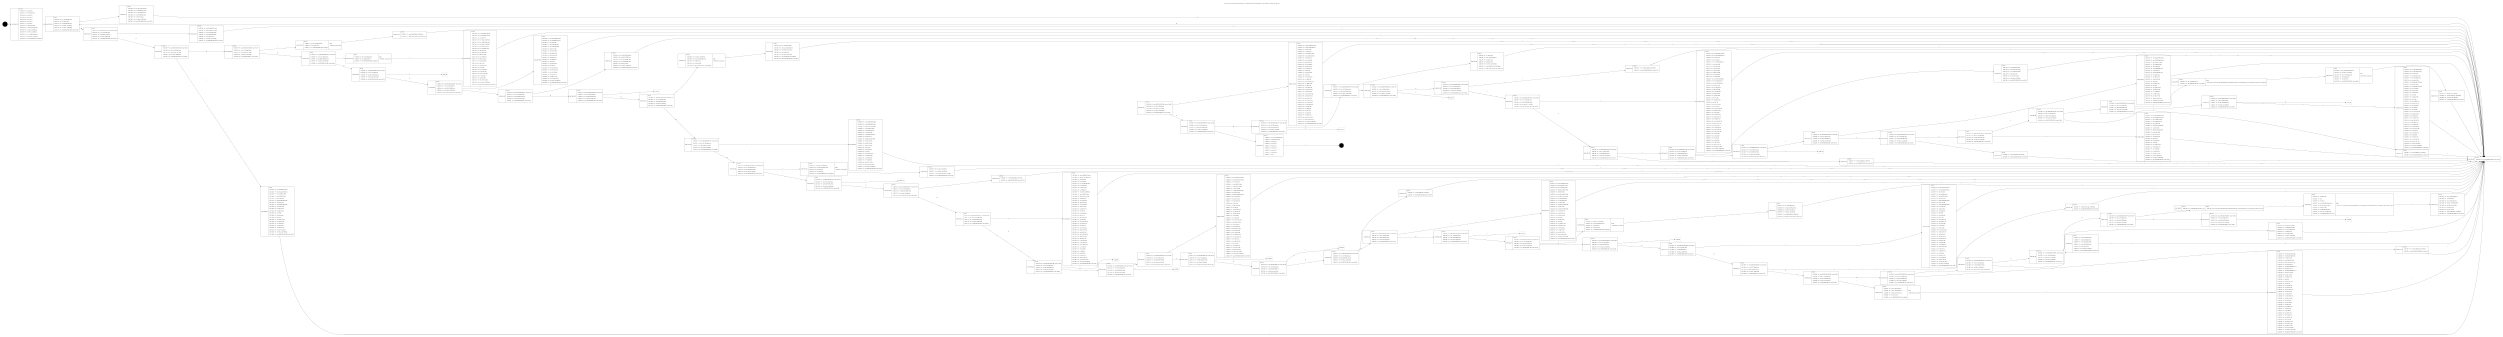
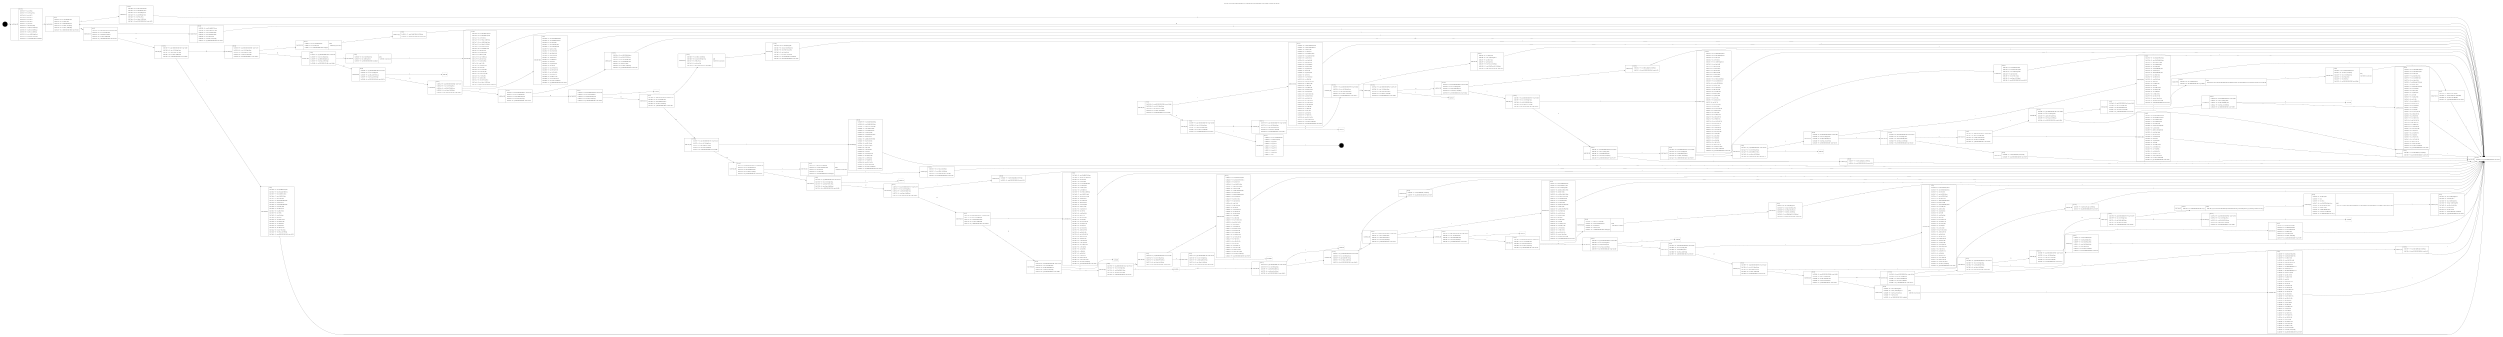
edge "0x4017cf [25]" -> "0x4017e8 [25]": now "0x40254c" -> "0x4017e8 [25]"
